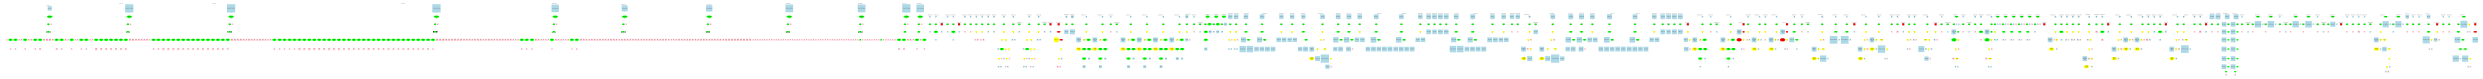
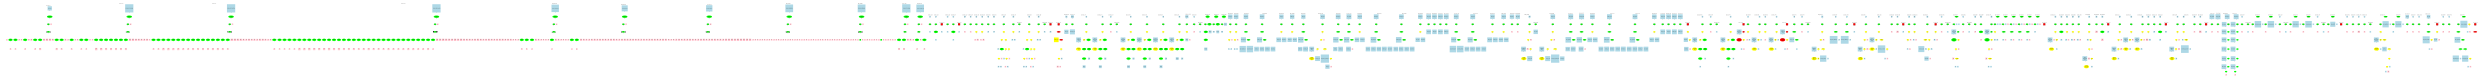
node "adpcm_enc_quantl": added
node "adpcm_enc_return": removed
